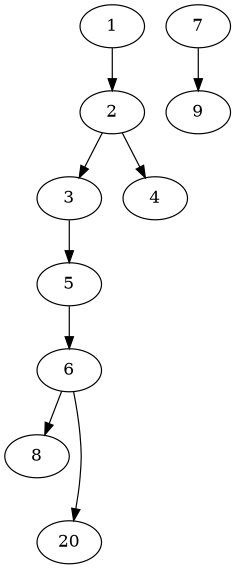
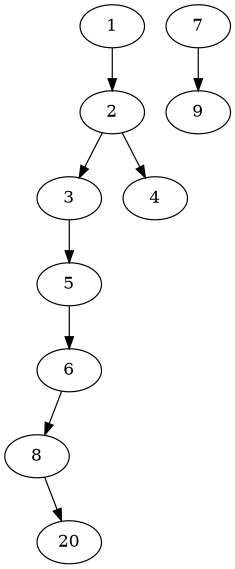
edge "6" -> "20": now "8" -> "20"
